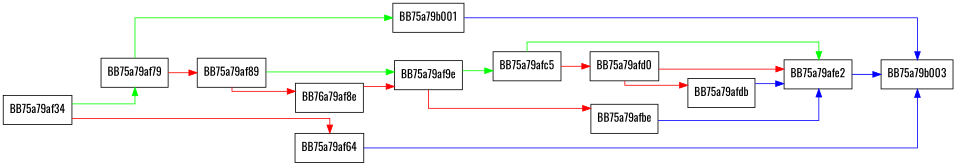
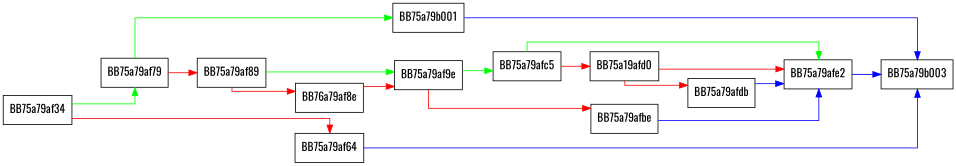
node "BB75a79afd0": label "BB75a79afd0" -> "BB75a19afd0"
